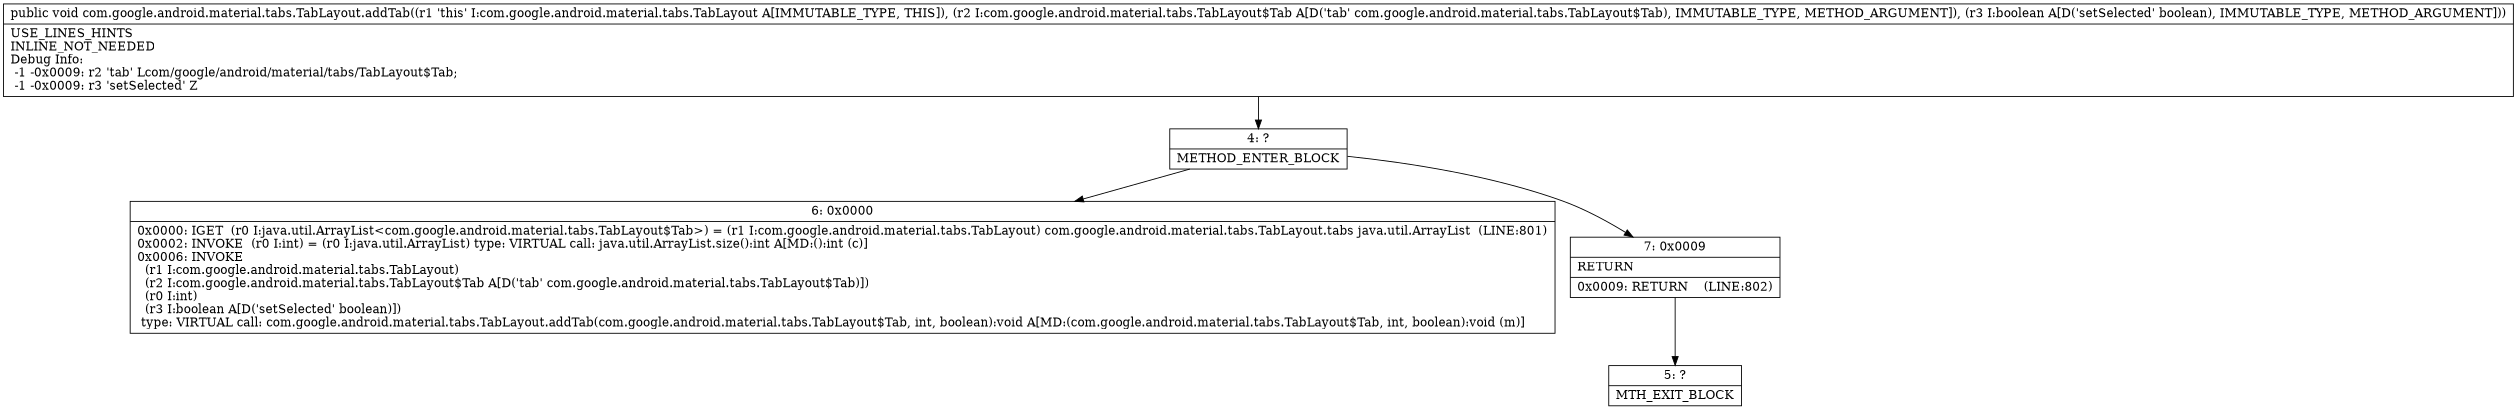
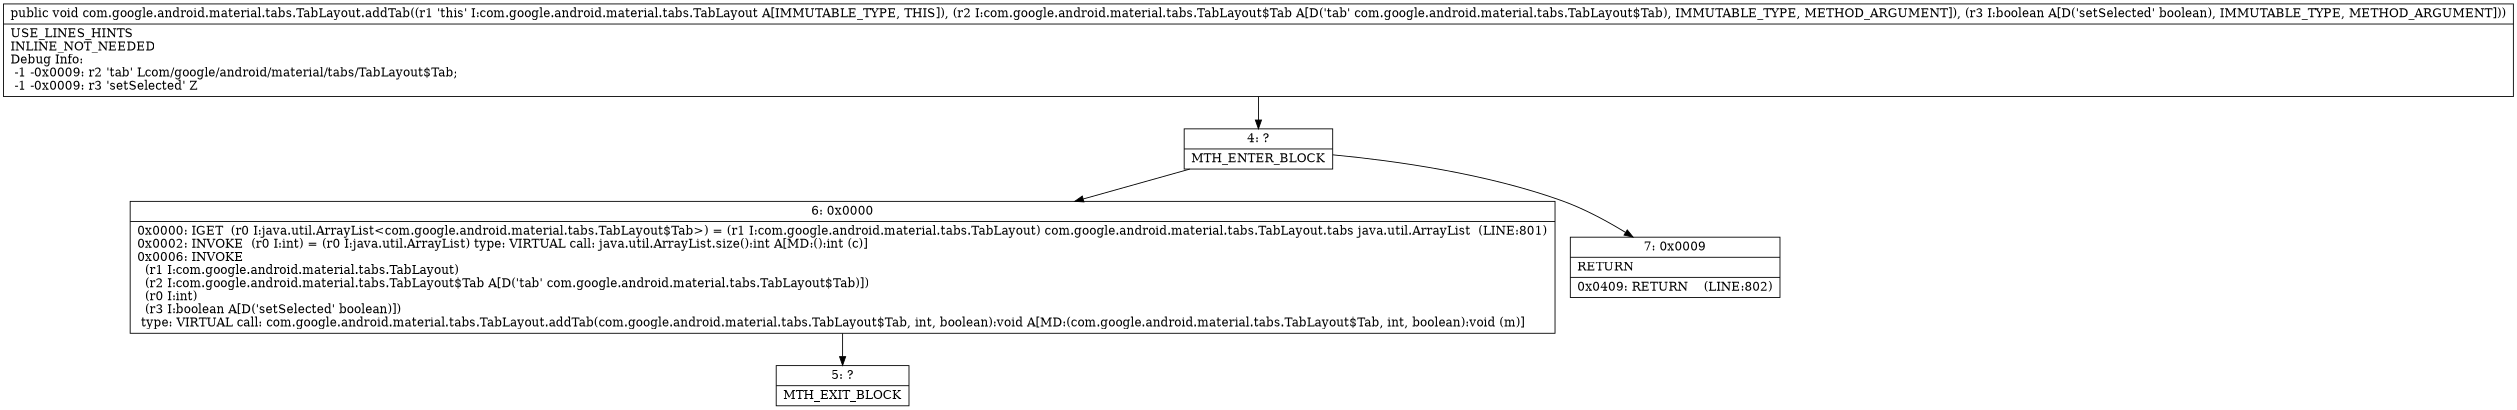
node "4: ?": text "METHOD_ENTER_BLOCK" -> "MTH_ENTER_BLOCK"
node "7: 0x0009": text "0x0009: RETURN    (LINE:802)" -> "0x0409: RETURN    (LINE:802)"
edge "7: 0x0009" -> "5: ?": now "6: 0x0000" -> "5: ?"
